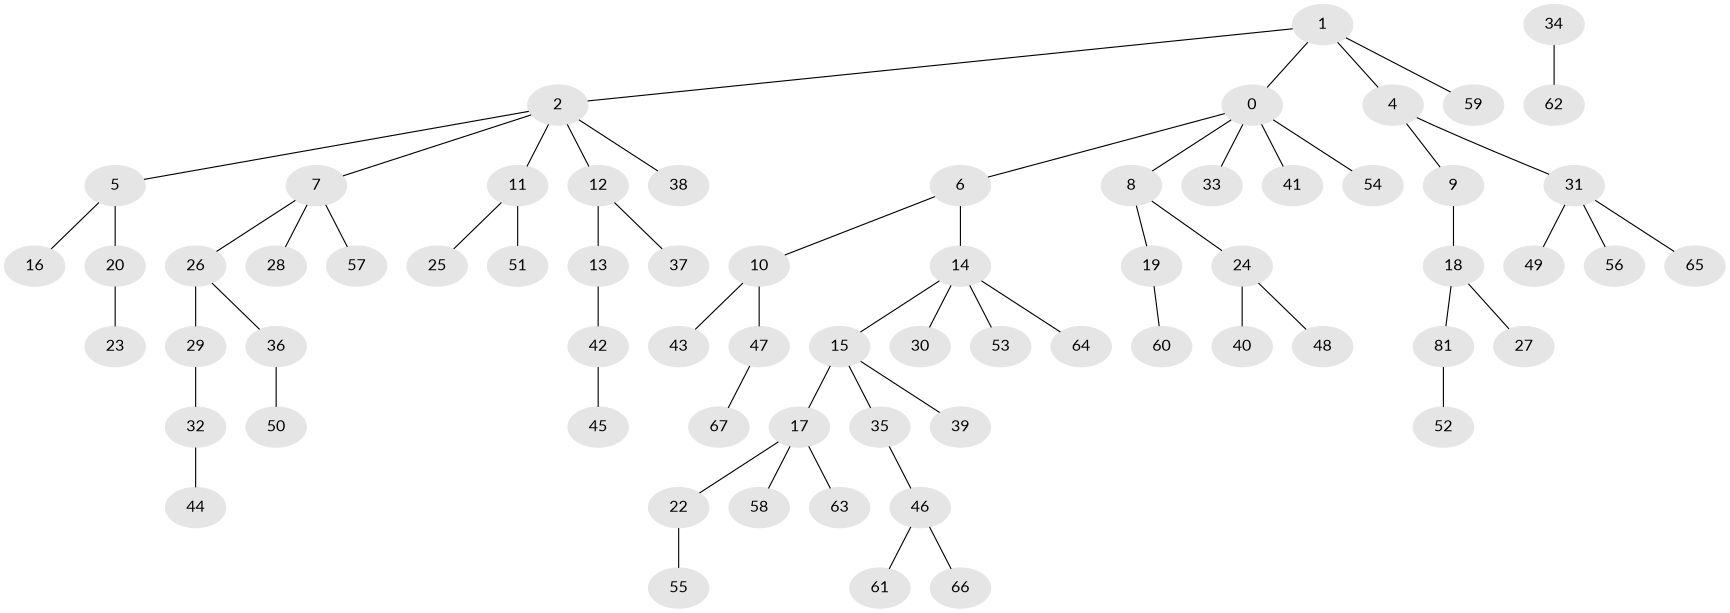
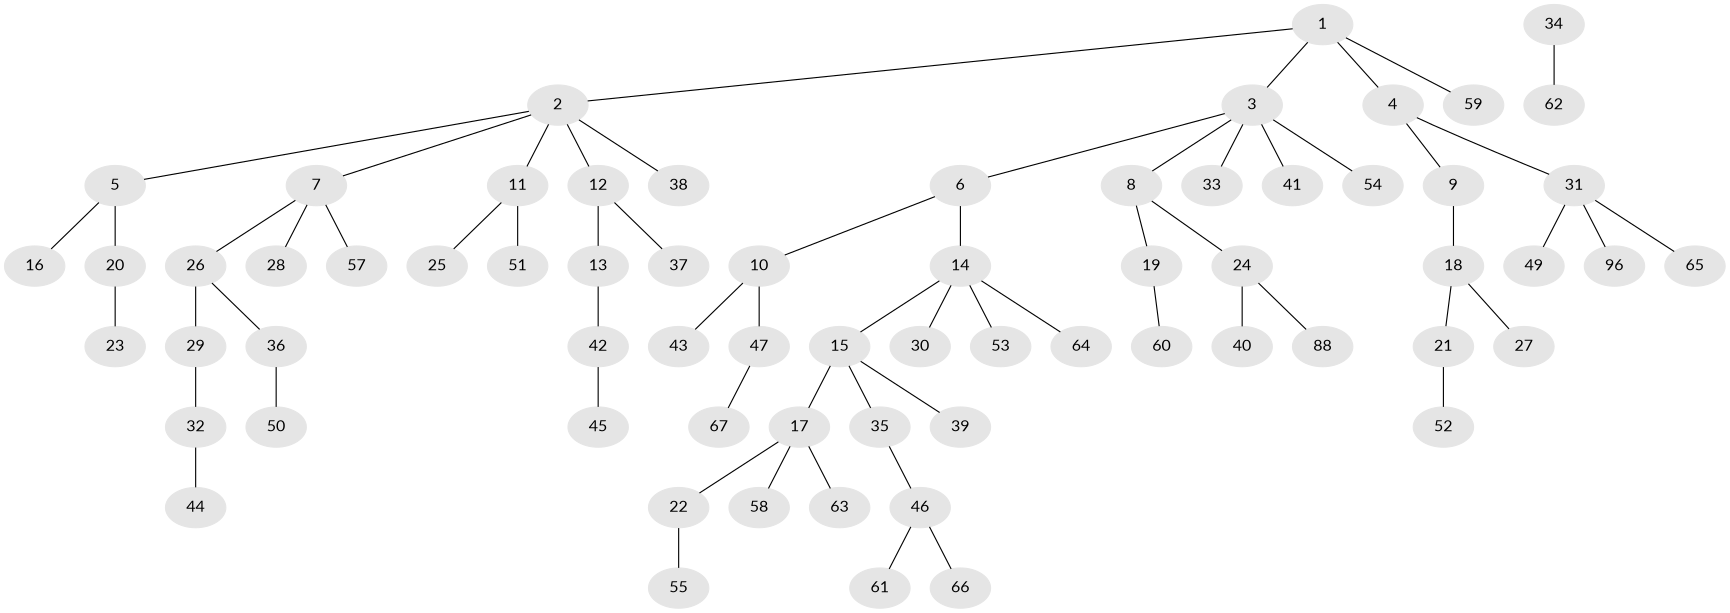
node "0": label "0" -> "3"
node "56": label "56" -> "96"
node "48": label "48" -> "88"
node "81": label "81" -> "21"
